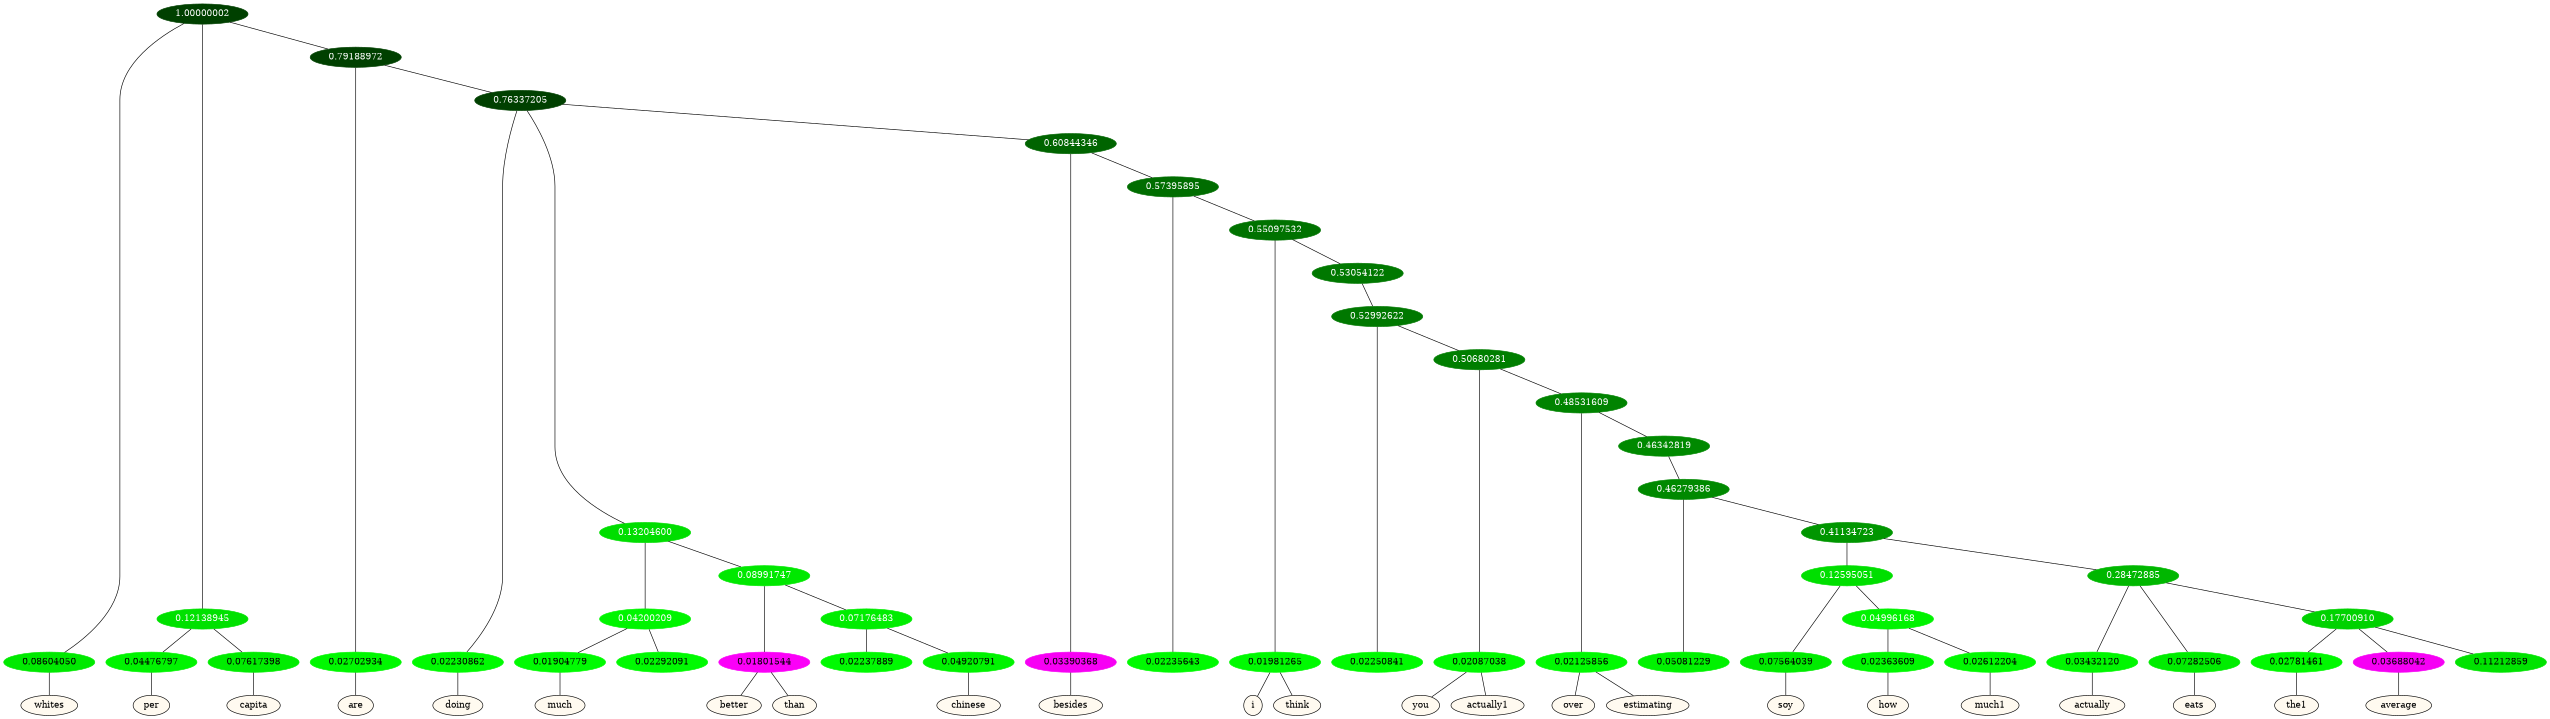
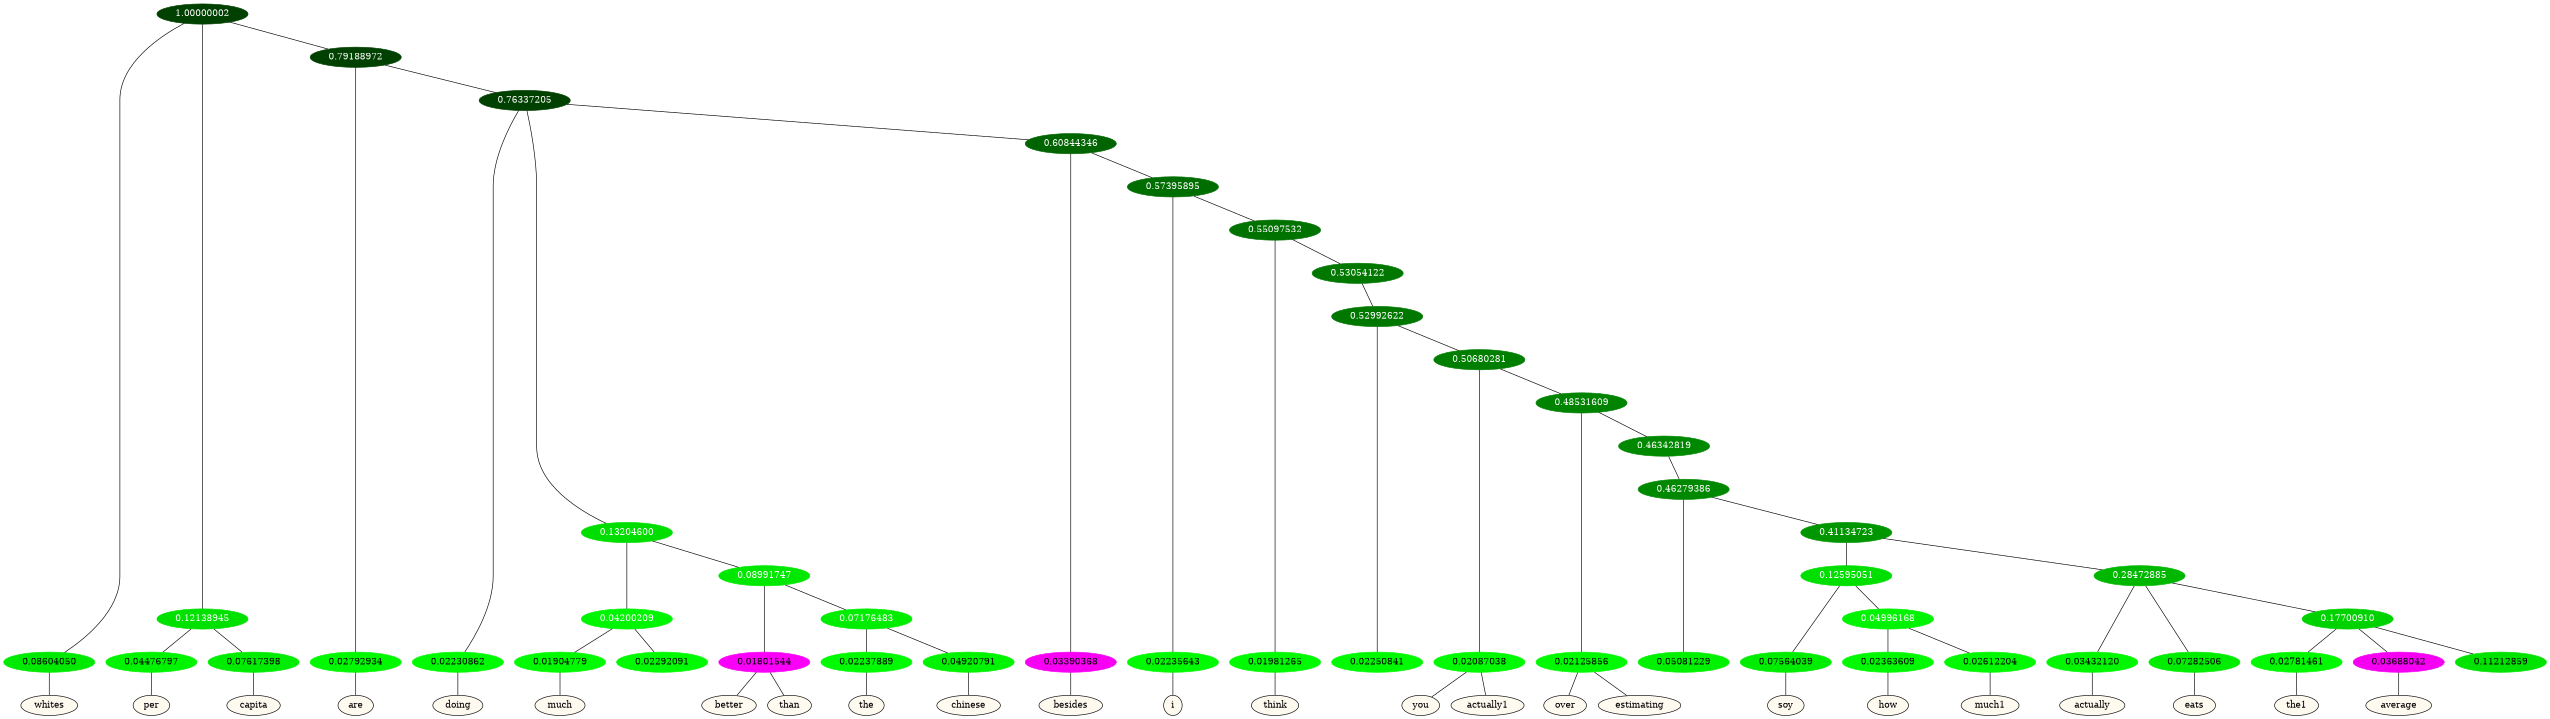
node "0.02702934": label "0.02702934" -> "0.02792934"
edge "0.01981265" -- "i": now "0.02235643" -- "i"
node "the": added
